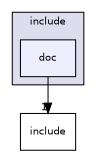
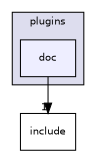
cluster "include": label "include" -> "plugins"
